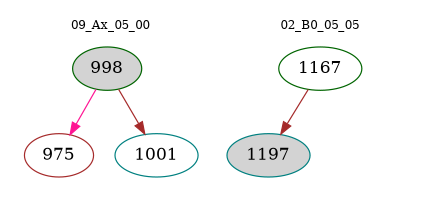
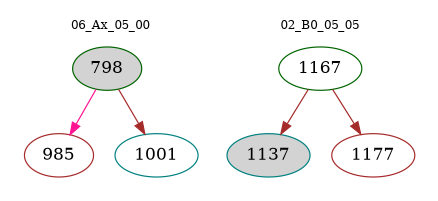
cluster "09_Ax_05_00": label "09_Ax_05_00" -> "06_Ax_05_00"
node "998": label "998" -> "798"
node "975": label "975" -> "985"
node "1197": label "1197" -> "1137"
node "1177": added
